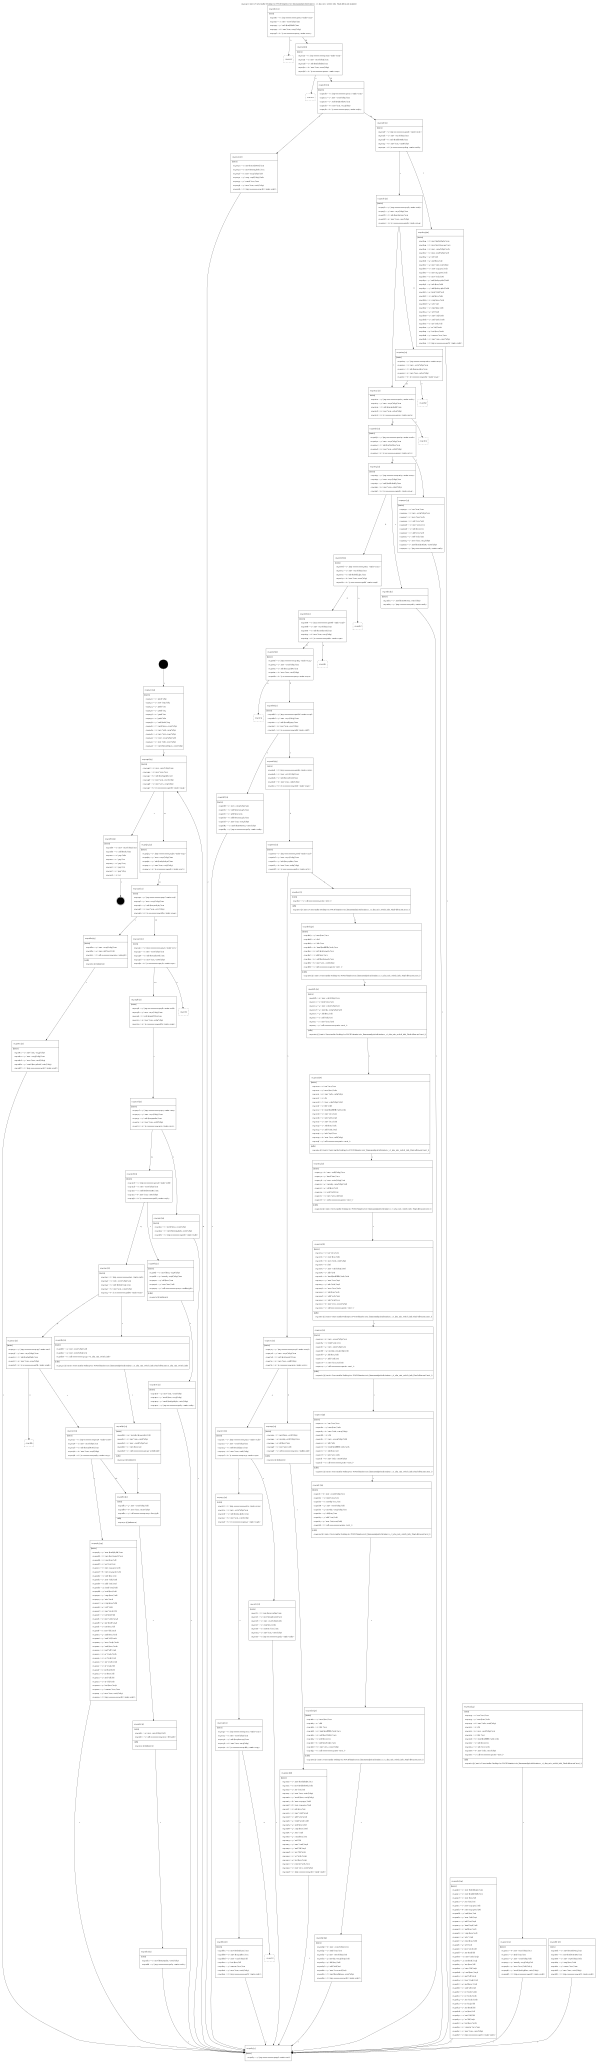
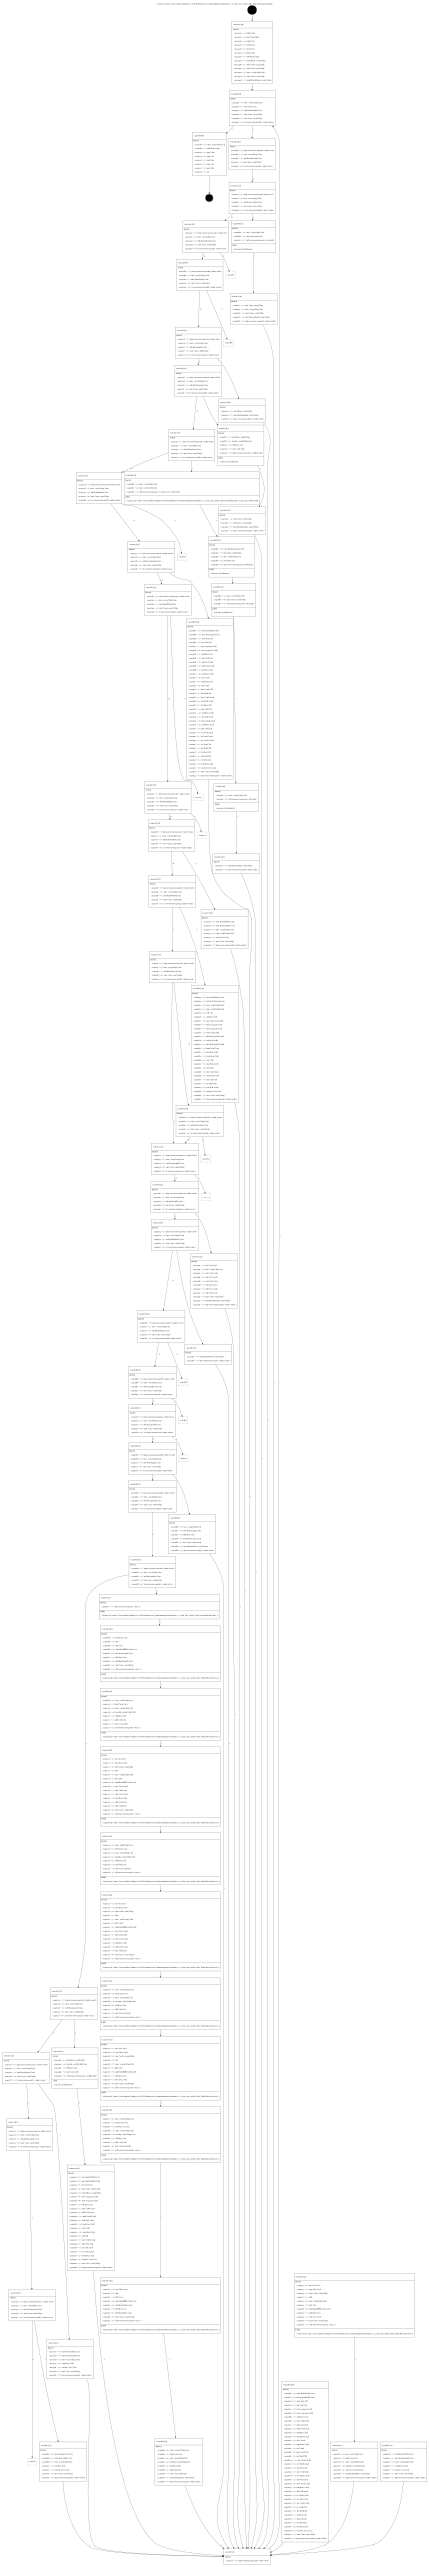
node "0x401dd6": added
edge "0x401573 [25]" -> "0x401db2 [15]": now "0x401573 [25]" -> "0x40158c [25]"
